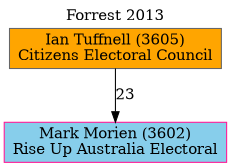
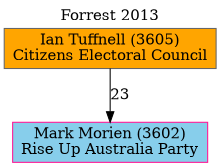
node "Mark Morien (3602) Rise Up Australia Electoral": label "Mark Morien (3602) Rise Up Australia Electoral" -> "Mark Morien (3602) Rise Up Australia Party"
